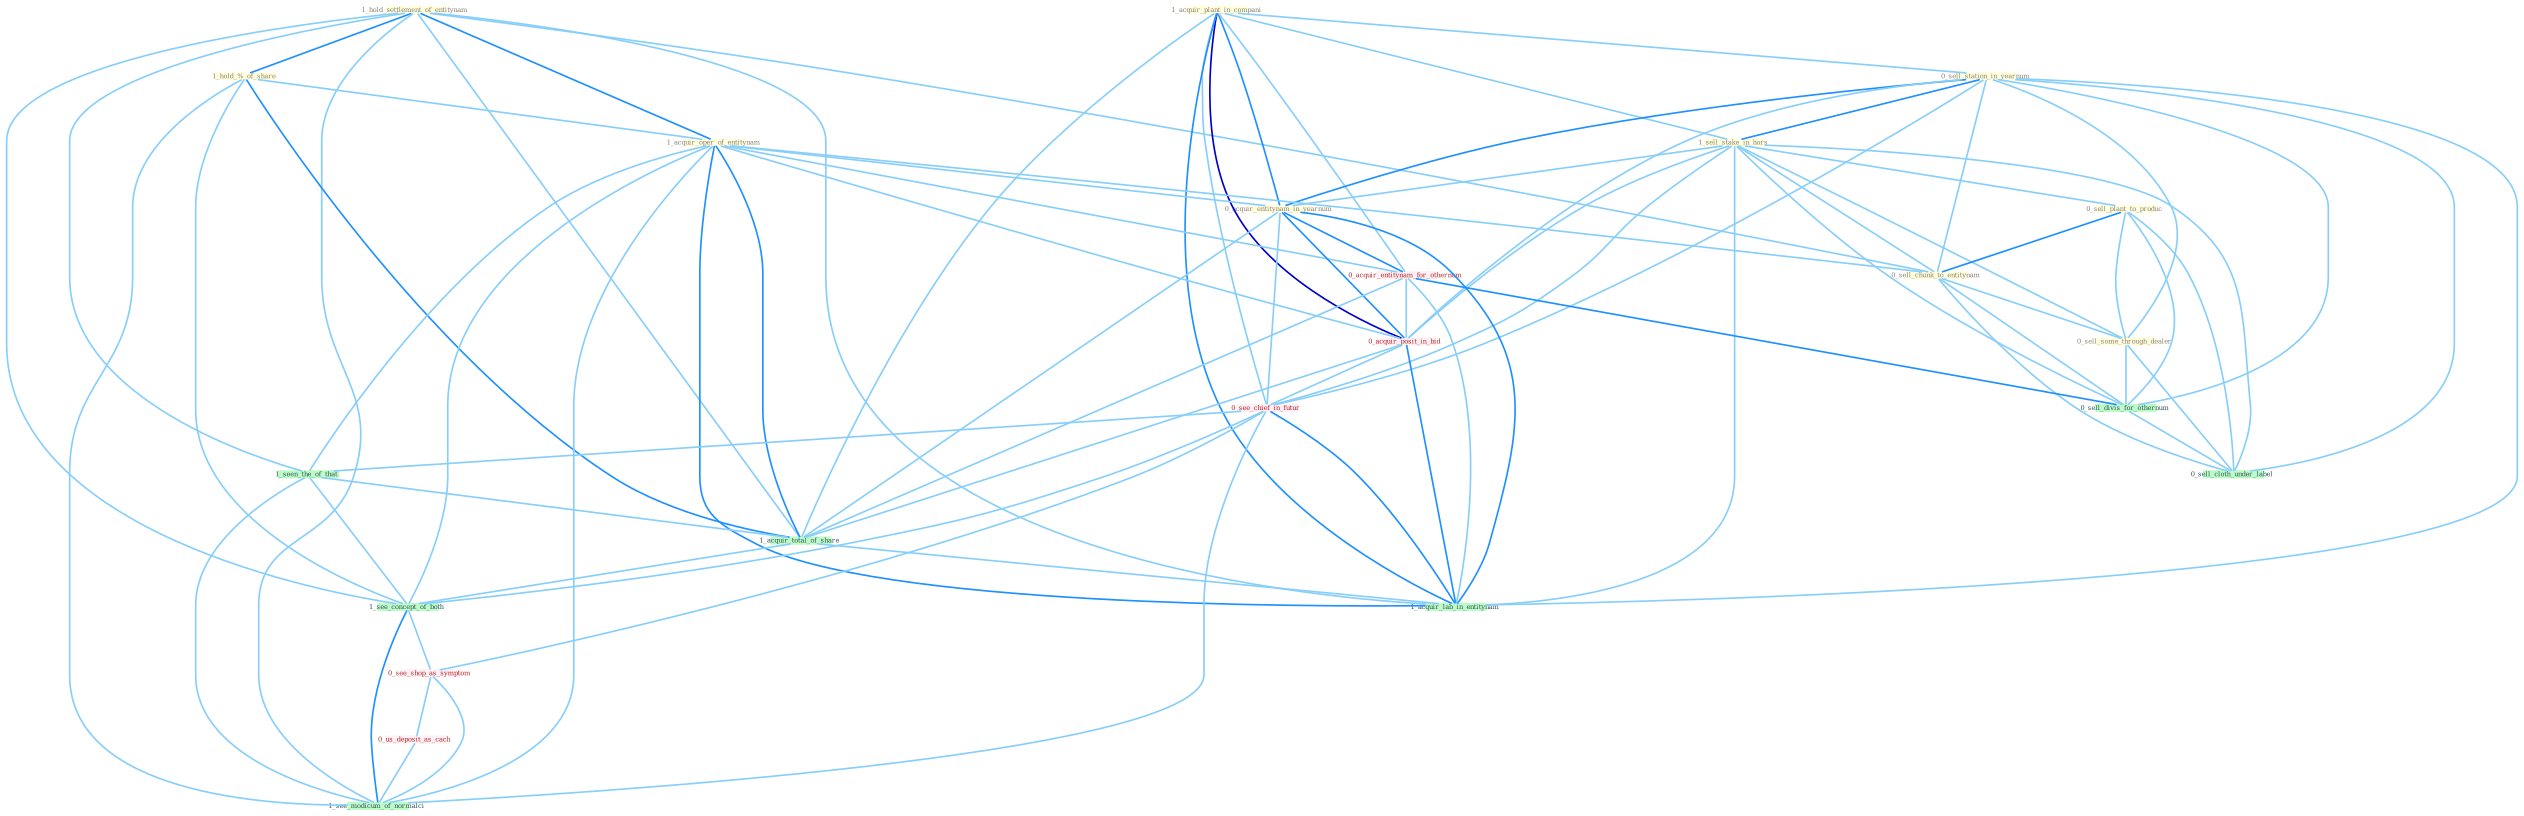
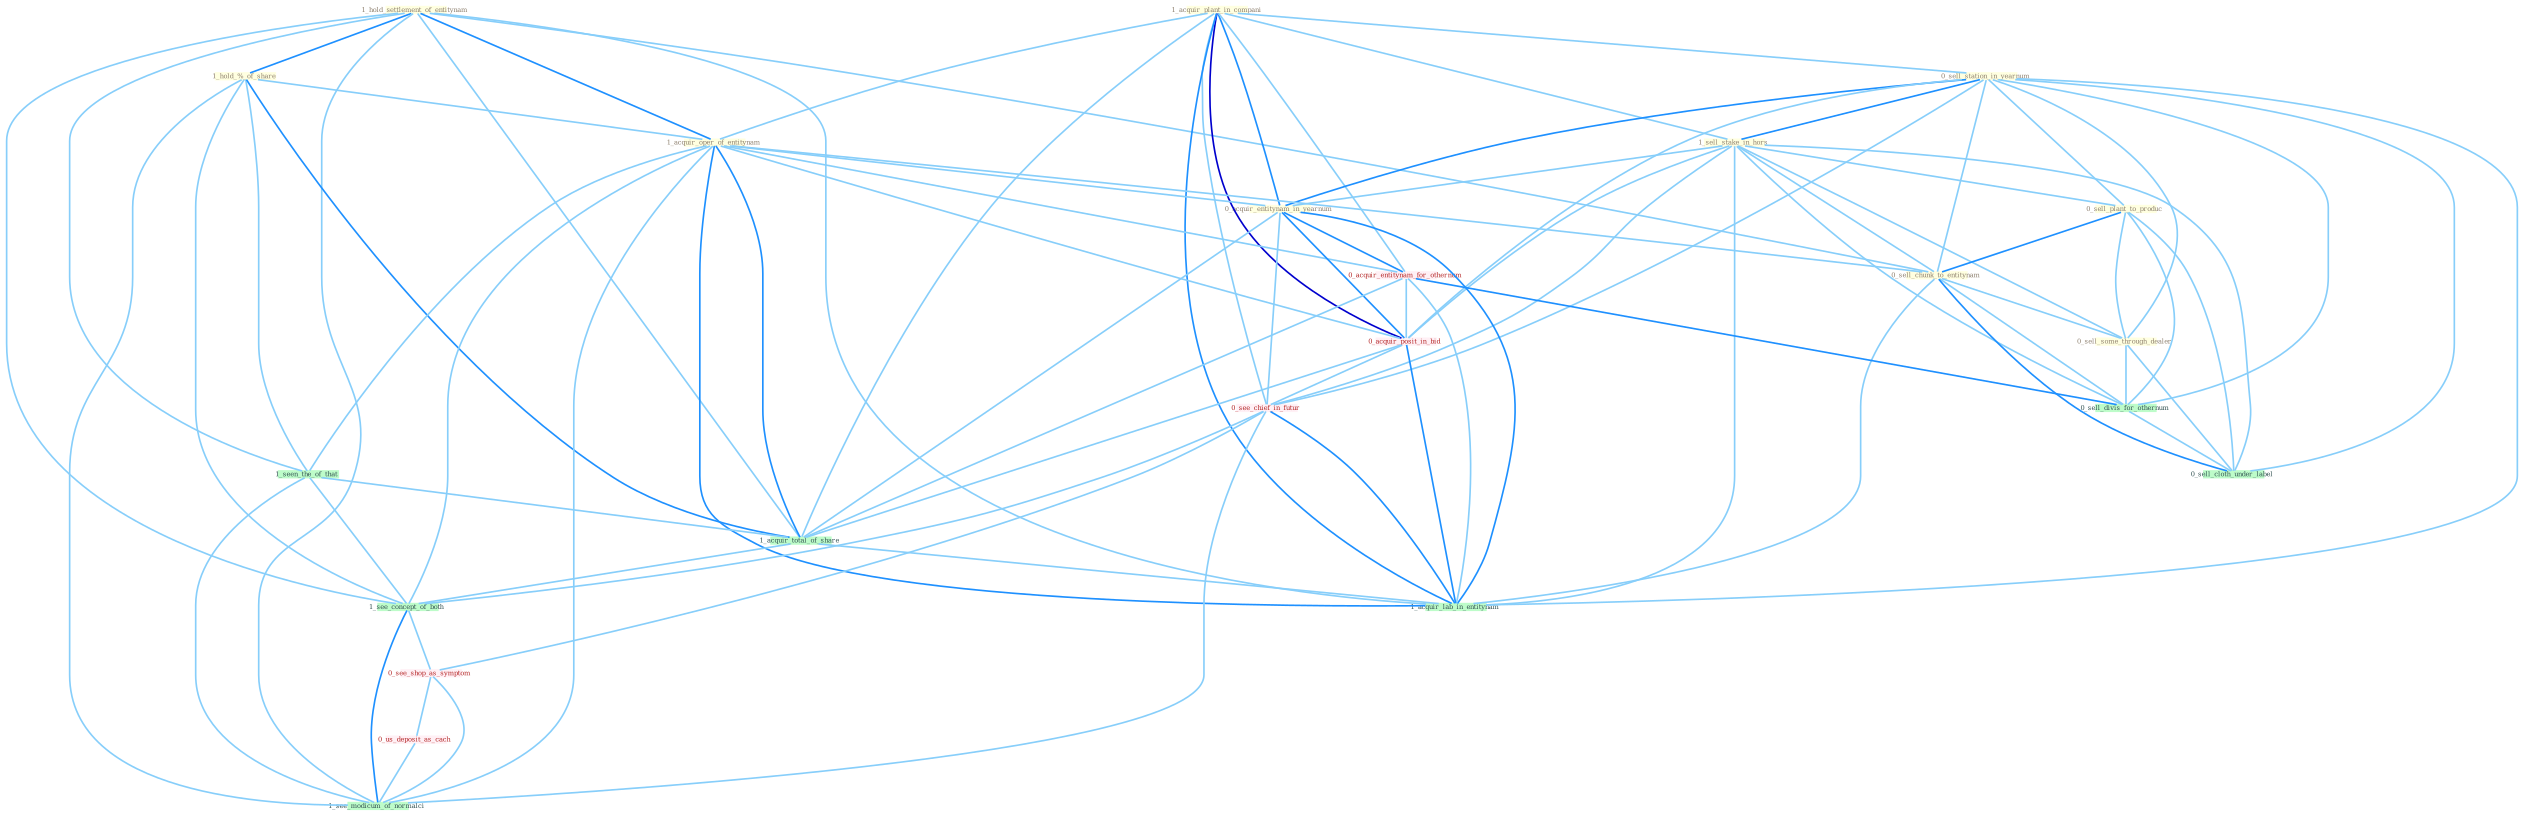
edge "1_acquir_plant_in_compani" -- "1_acquir_oper_of_entitynam": added
edge "0_sell_station_in_yearnum" -- "0_sell_plant_to_produc": added
edge "0_sell_chunk_to_entitynam" -- "0_sell_cloth_under_label": color #87cefa -> #1e90ff
edge "0_see_chief_in_futur" -- "1_seen_the_of_that": now "1_hold_%_of_share" -- "1_seen_the_of_that"
edge "0_sell_chunk_to_entitynam" -- "1_acquir_lab_in_entitynam": added
